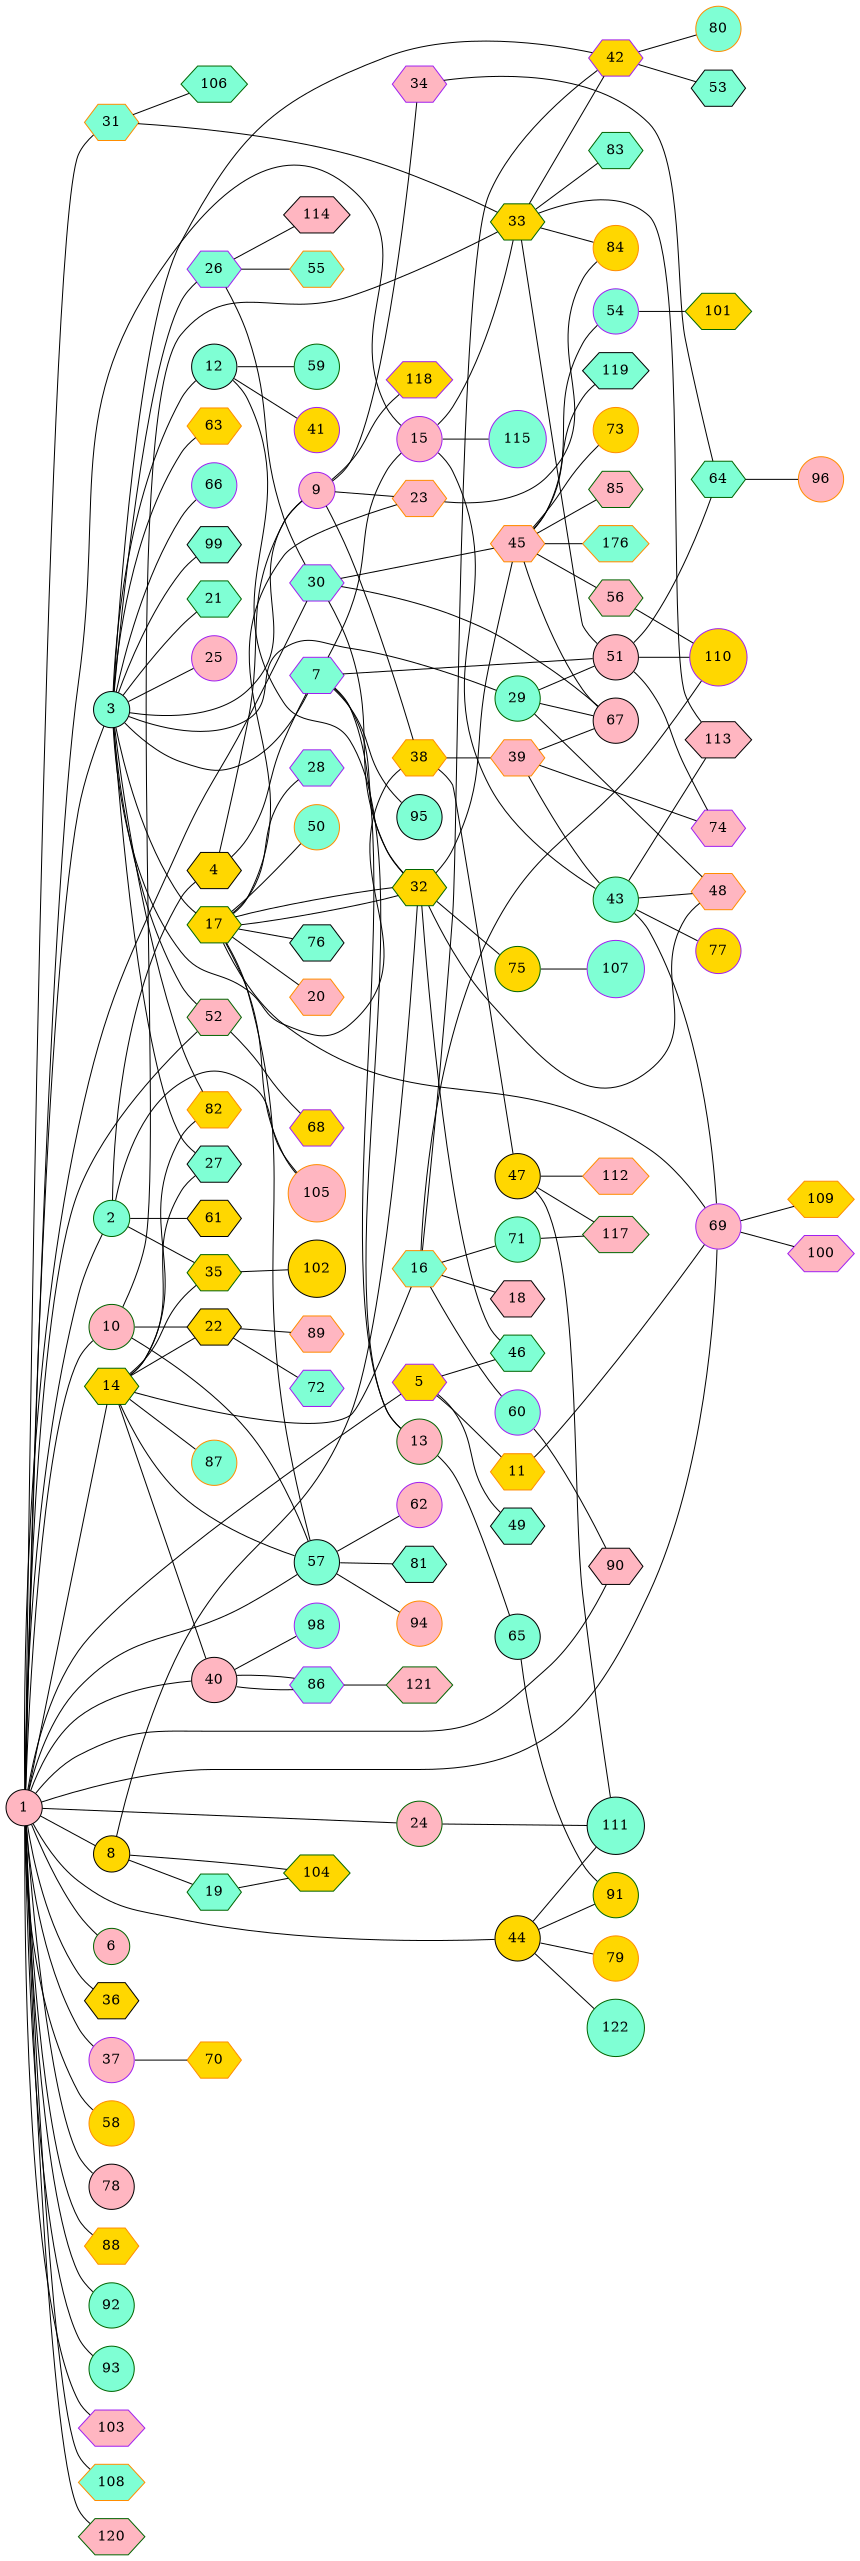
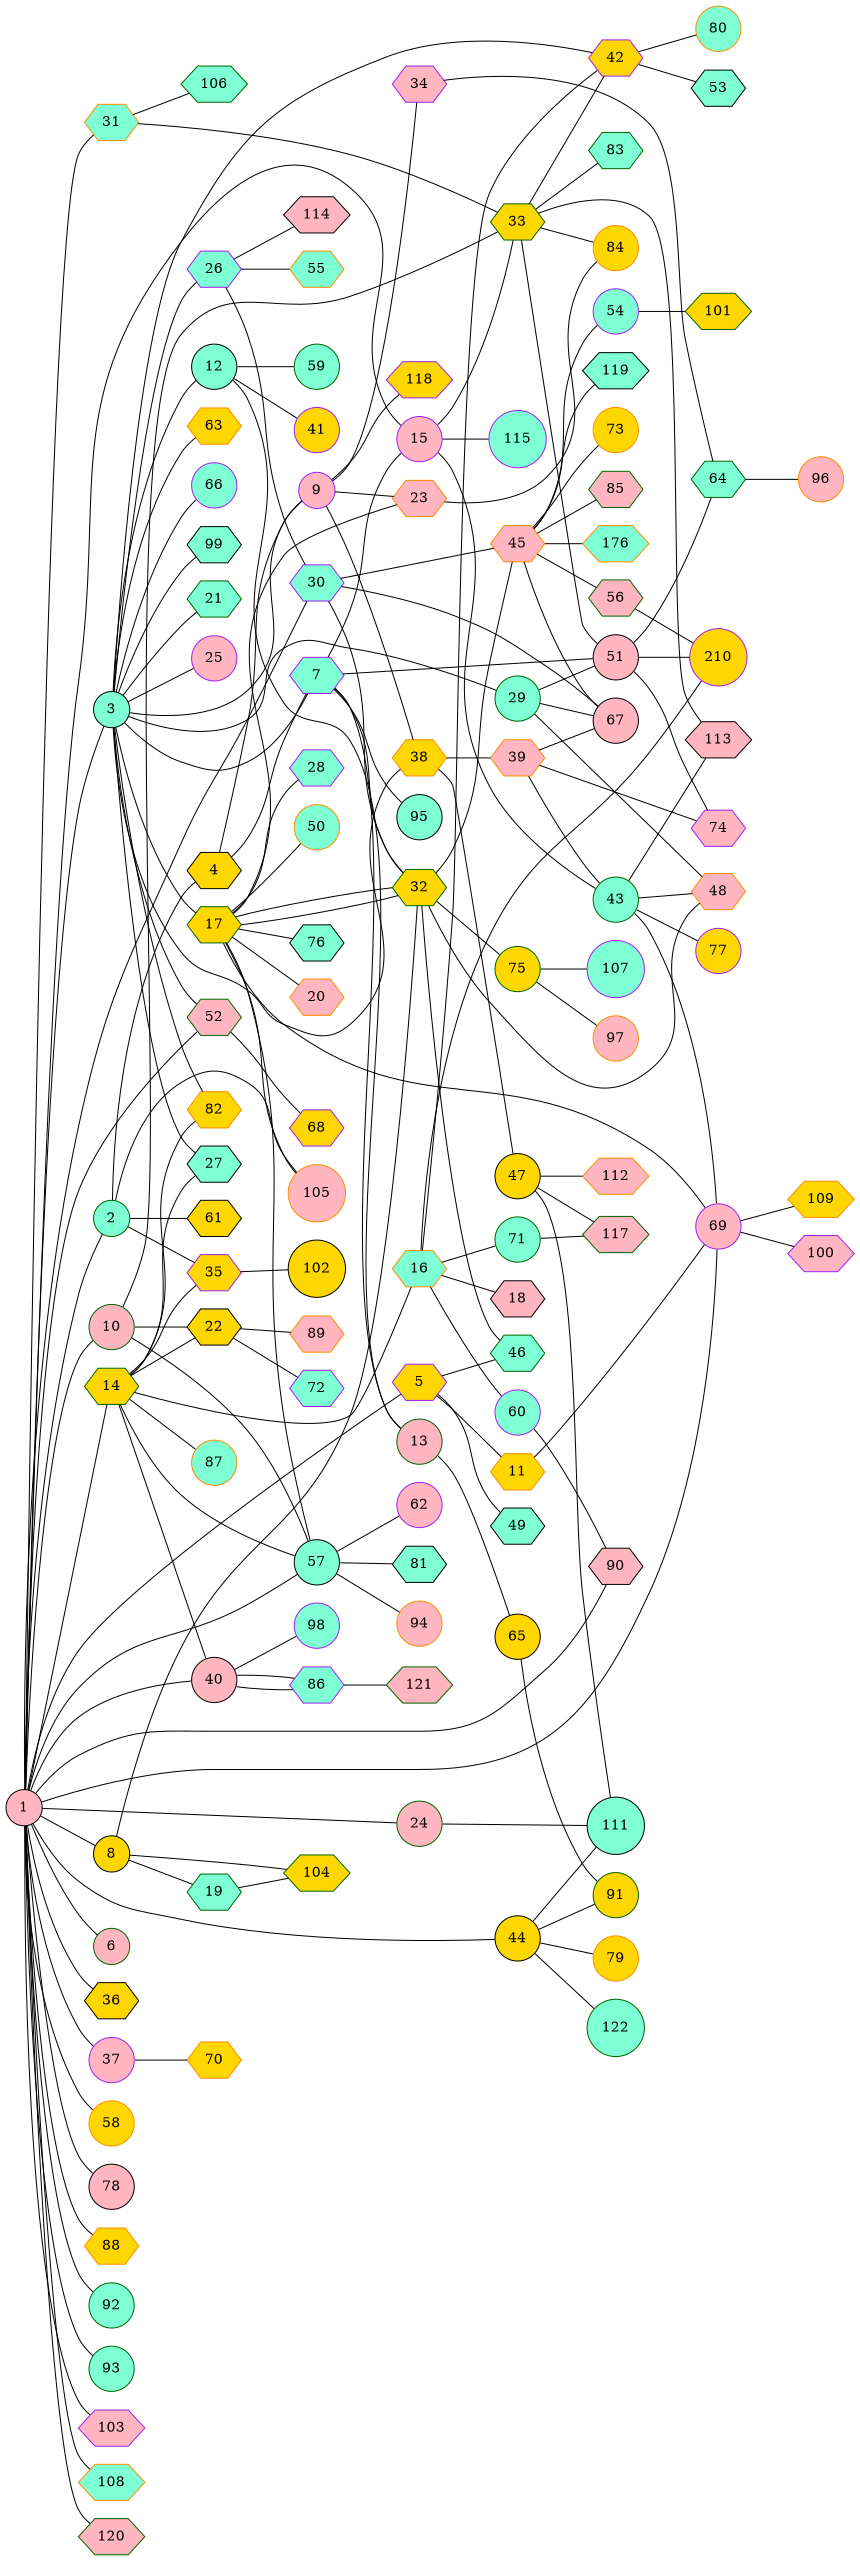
node "110": label "110" -> "210"
node "97": added
node "35": color darkgreen -> purple
node "65": fillcolor aquamarine -> gold
